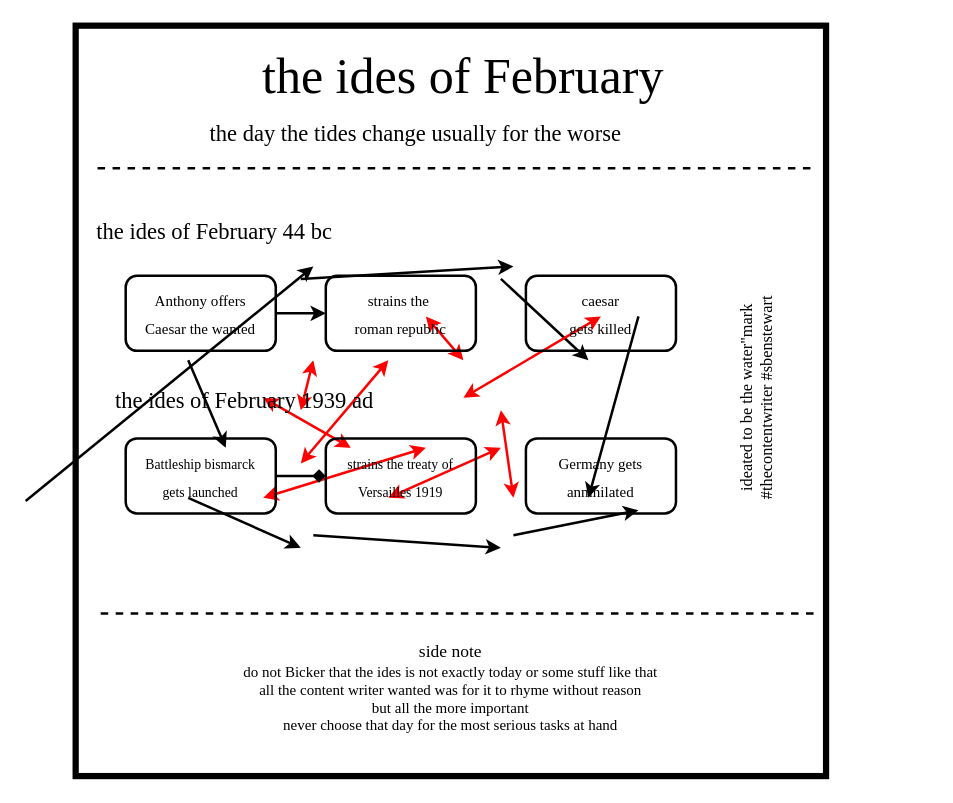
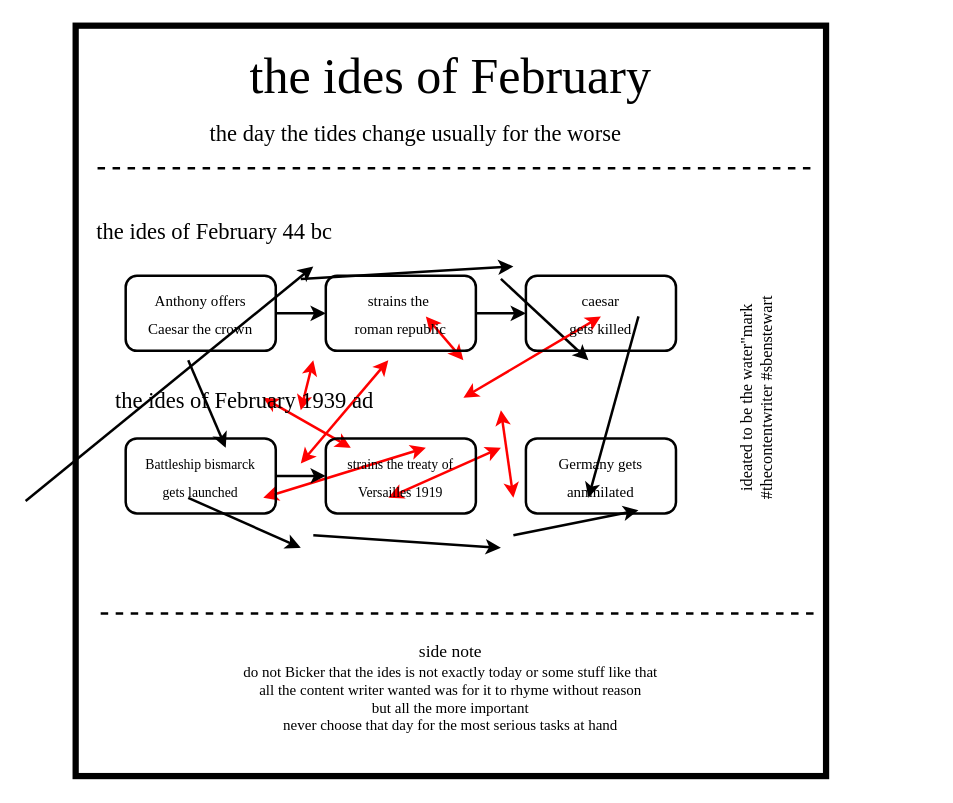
node "the ides of February": moved (463, 76) -> (451, 76)
node "Anthony offers Caesar the wanted": label "Anthony offers Caesar the wanted" -> "Anthony offers Caesar the crown"
edge "strains the roman republic" -> "caesar gets killed": added
edge "Battleship bismarck gets launched" -> "strains the treaty of Versailles 1919": arrowhead diamond -> classic
